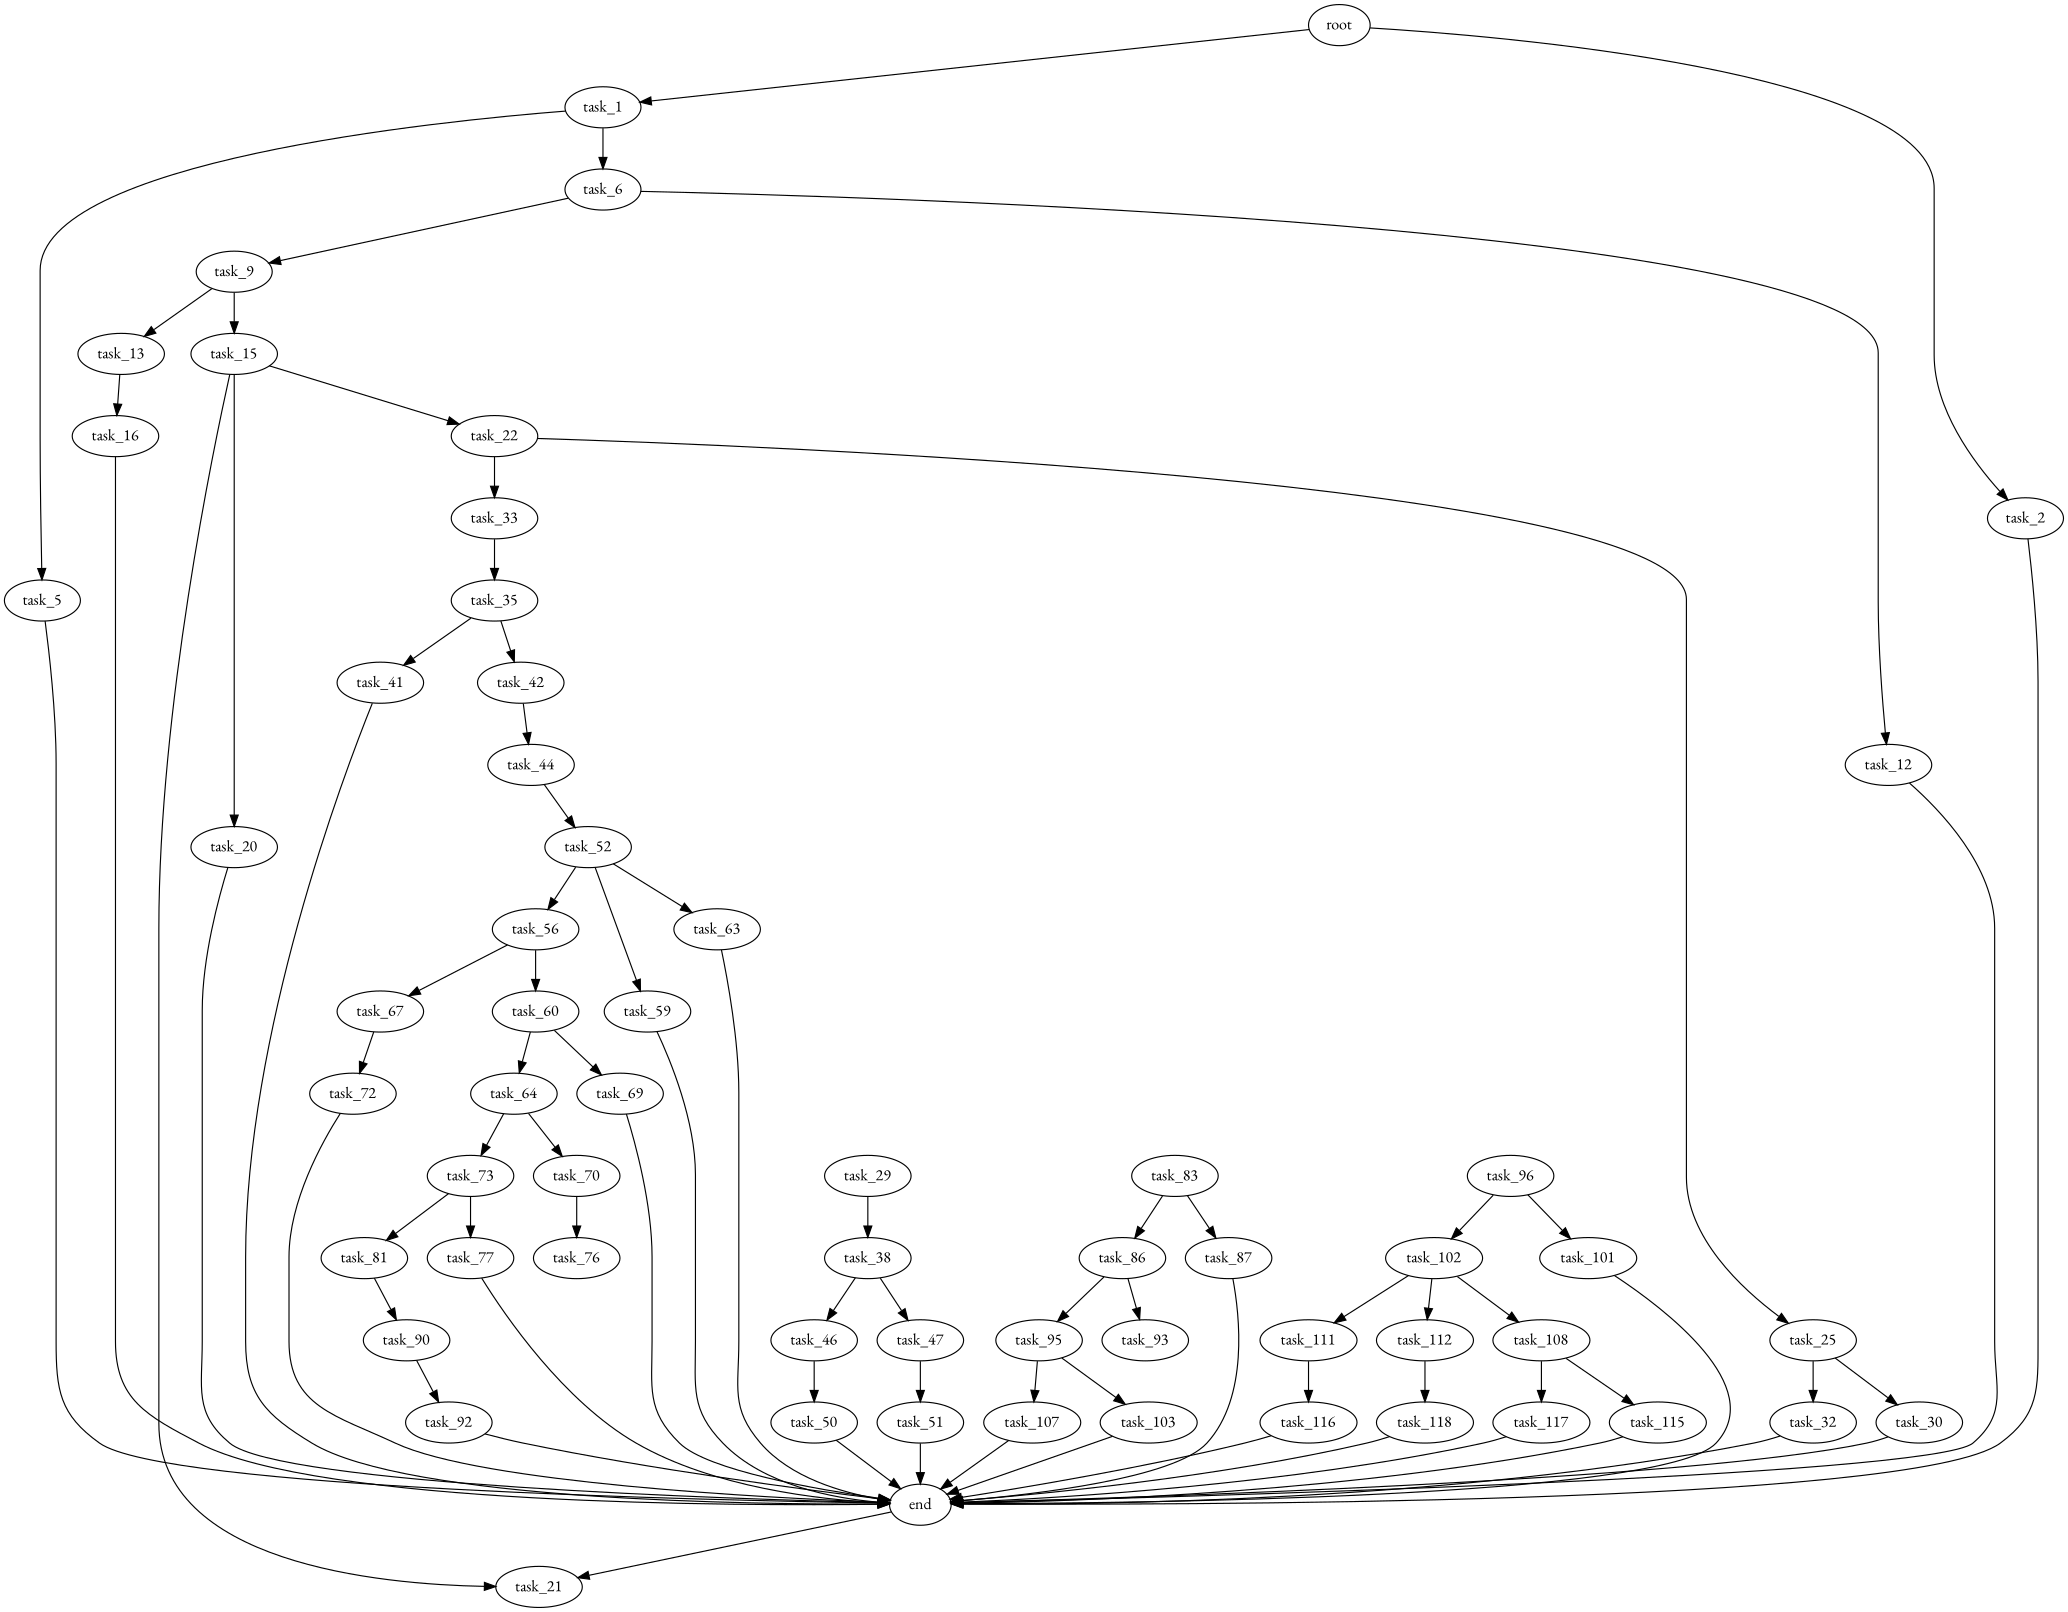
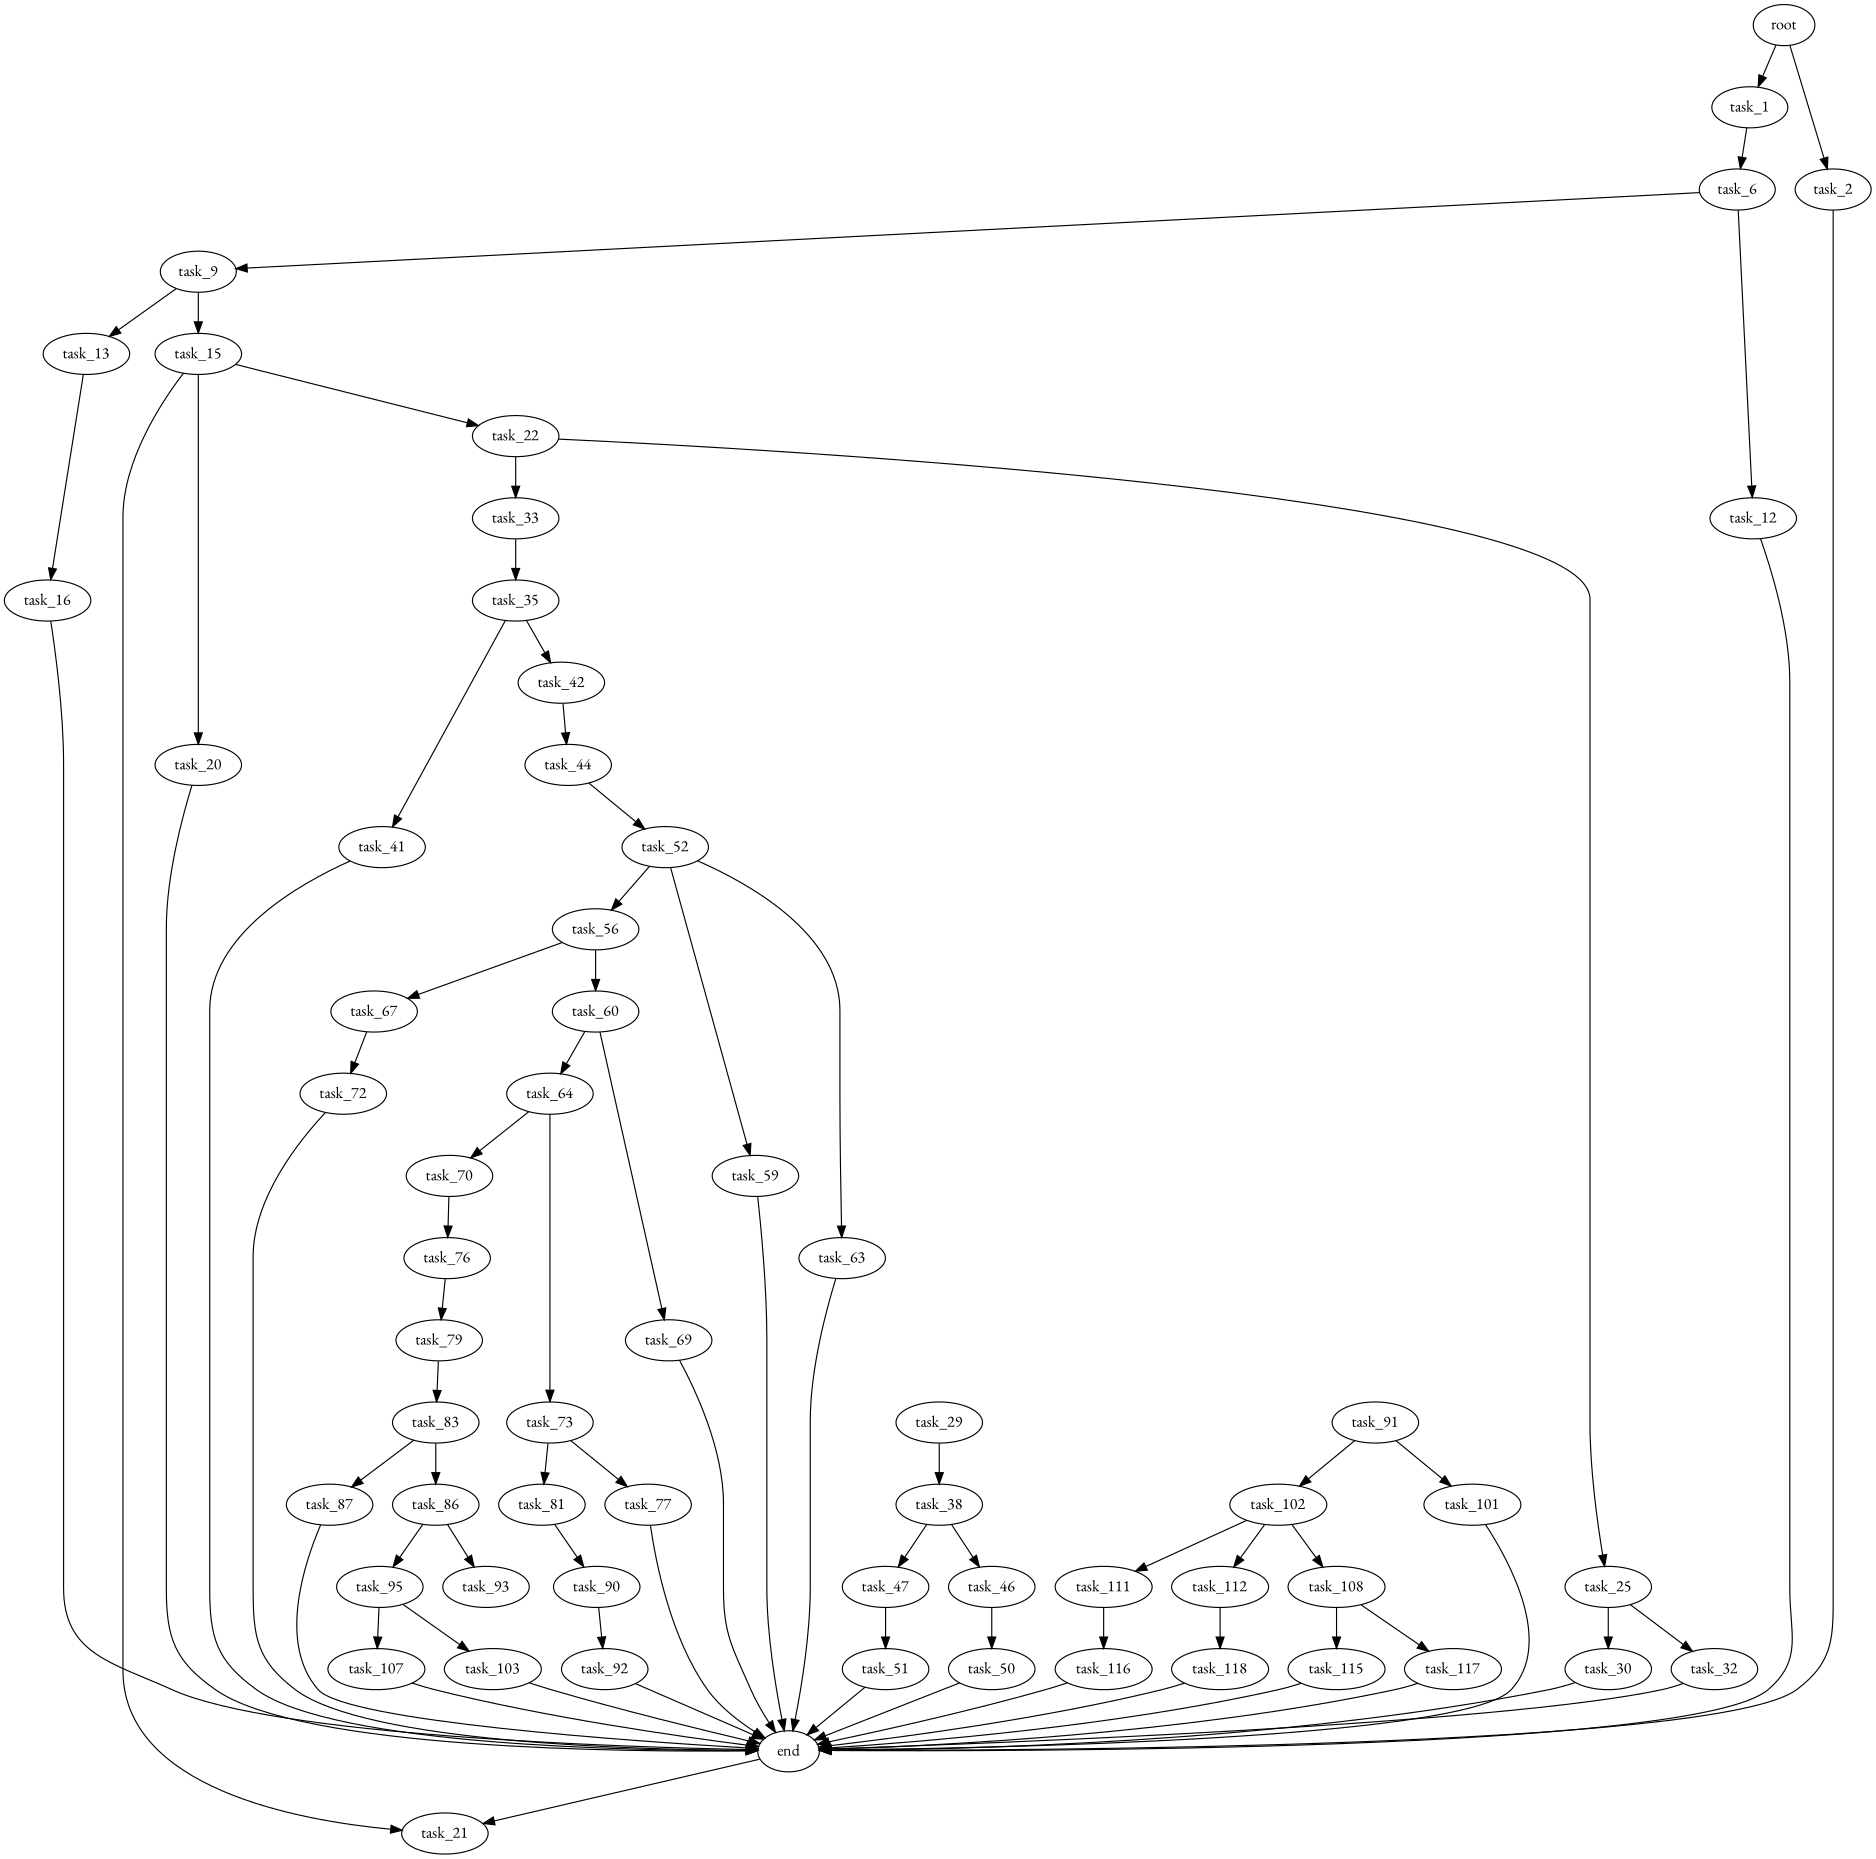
node "task_5": removed
node "task_96": label "task_96" -> "task_91"
node "task_79": added
